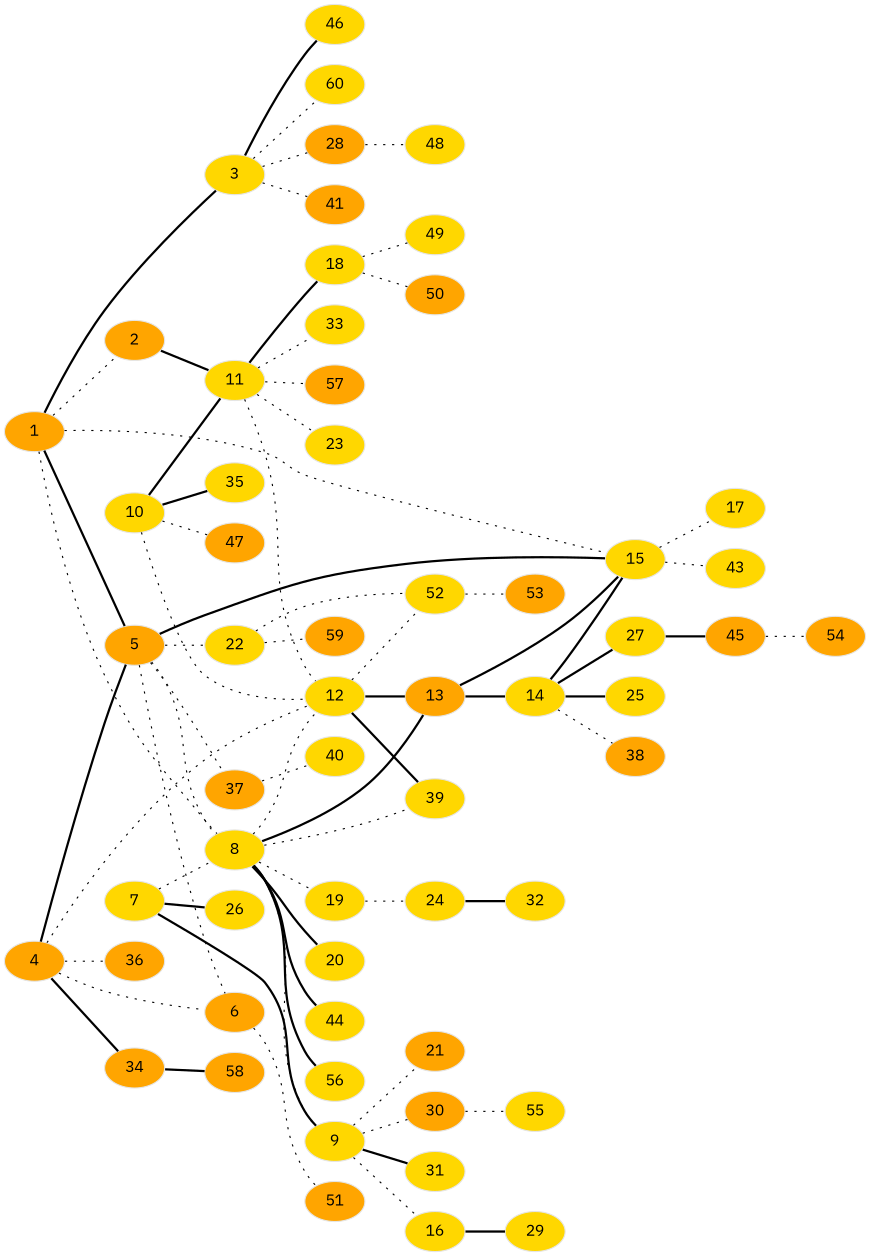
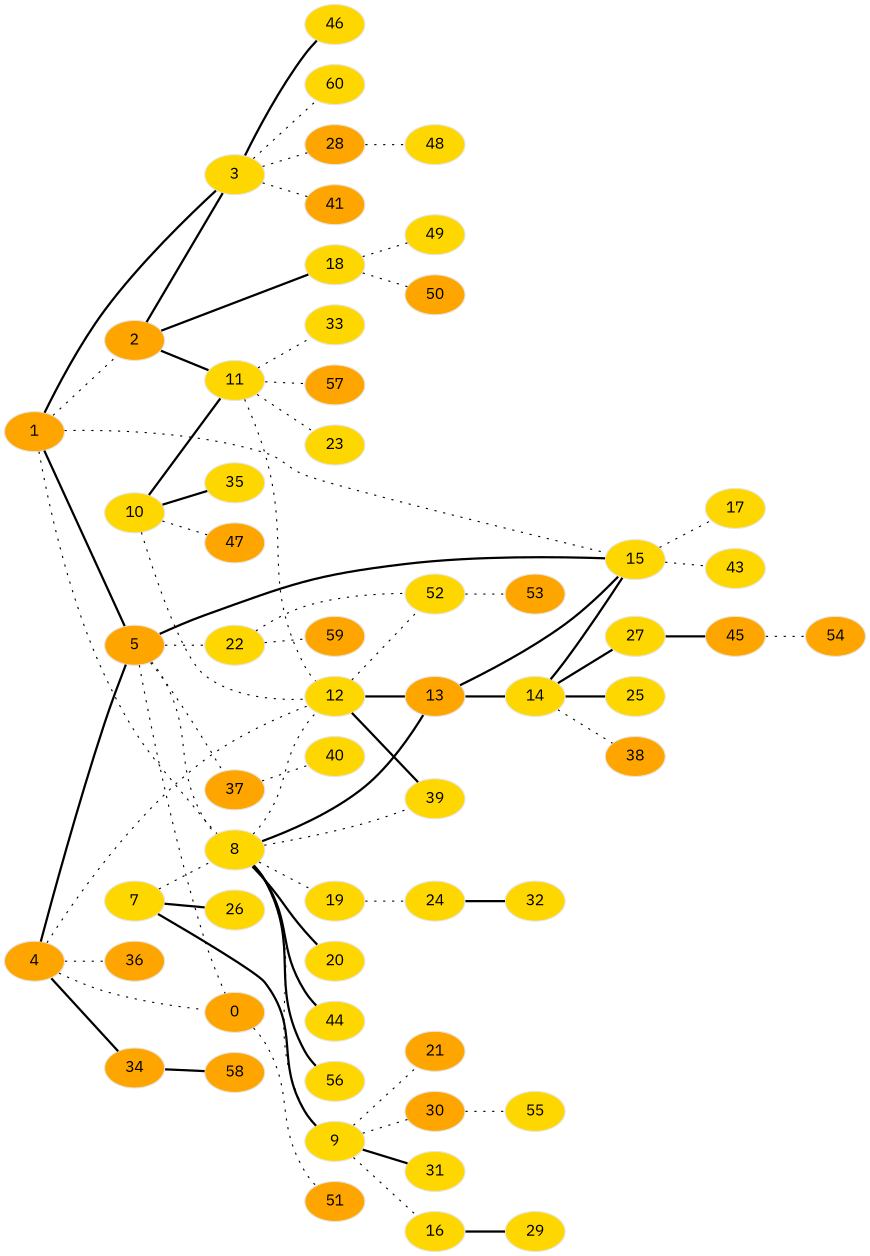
edge "3" -- "2": added
edge "18" -- "11": now "18" -- "2"
node "6": label "6" -> "0"
